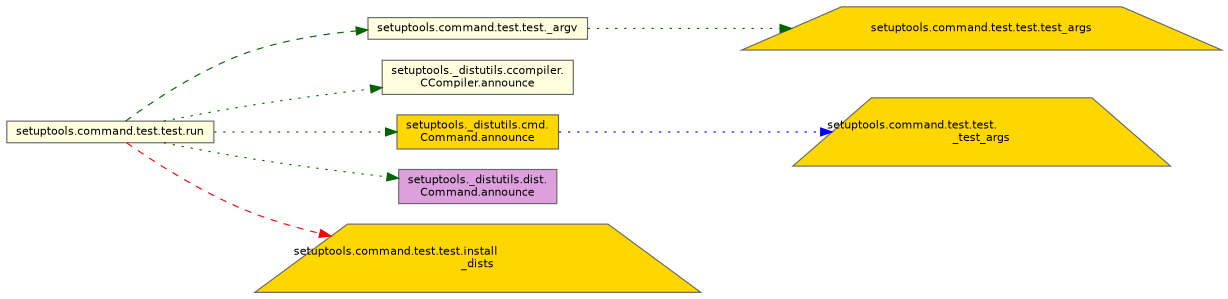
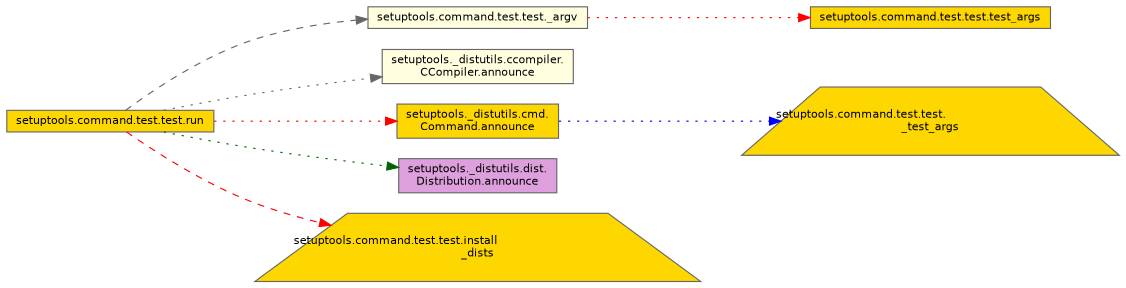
edge "setuptools.command.test.test._argv" -> "setuptools.command.test.test.test_args": color darkgreen -> red
node "setuptools.command.test.test.test_args": shape trapezium -> box
edge "setuptools.command.test.test.run" -> "setuptools.command.test.test._argv": color darkgreen -> gray40
edge "setuptools.command.test.test.run" -> "setuptools._distutils.ccompiler. CCompiler.announce": color darkgreen -> gray40
node "setuptools.command.test.test.run": fillcolor lightyellow -> gold
edge "setuptools.command.test.test.run" -> "setuptools._distutils.cmd. Command.announce": color darkgreen -> red
node "setuptools._distutils.dist. Command.announce": label "setuptools._distutils.dist. Command.announce" -> "setuptools._distutils.dist. Distribution.announce"
